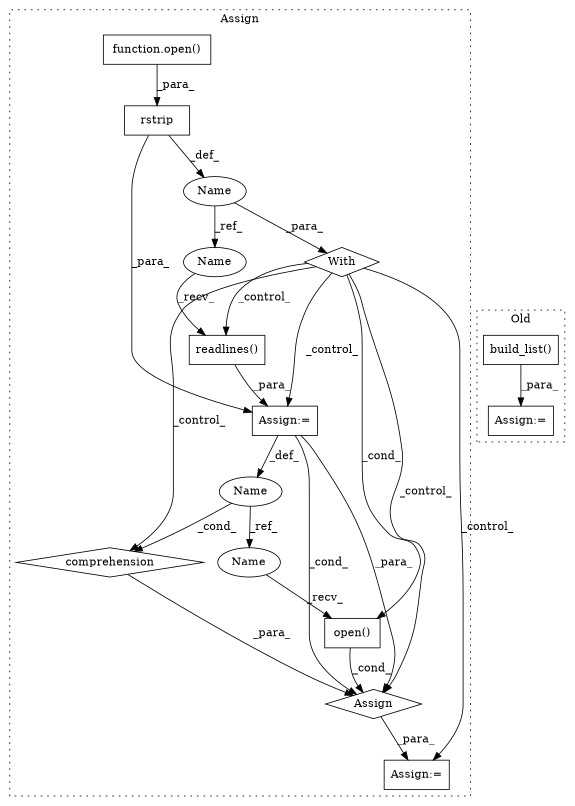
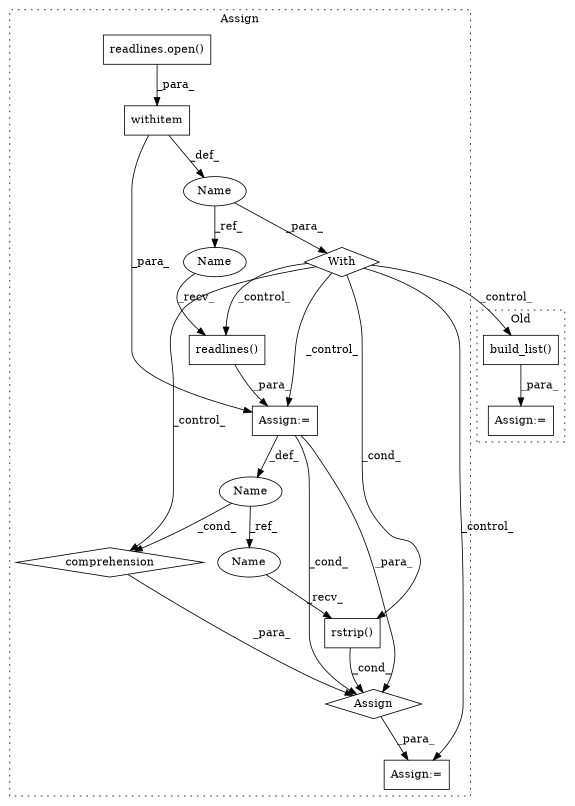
node "function.open()": label "function.open()" -> "readlines.open()"
node "rstrip": label "rstrip" -> "withitem"
edge "With" -> "Assign": now "With" -> "build_list()"
node "open()": label "open()" -> "rstrip()"
